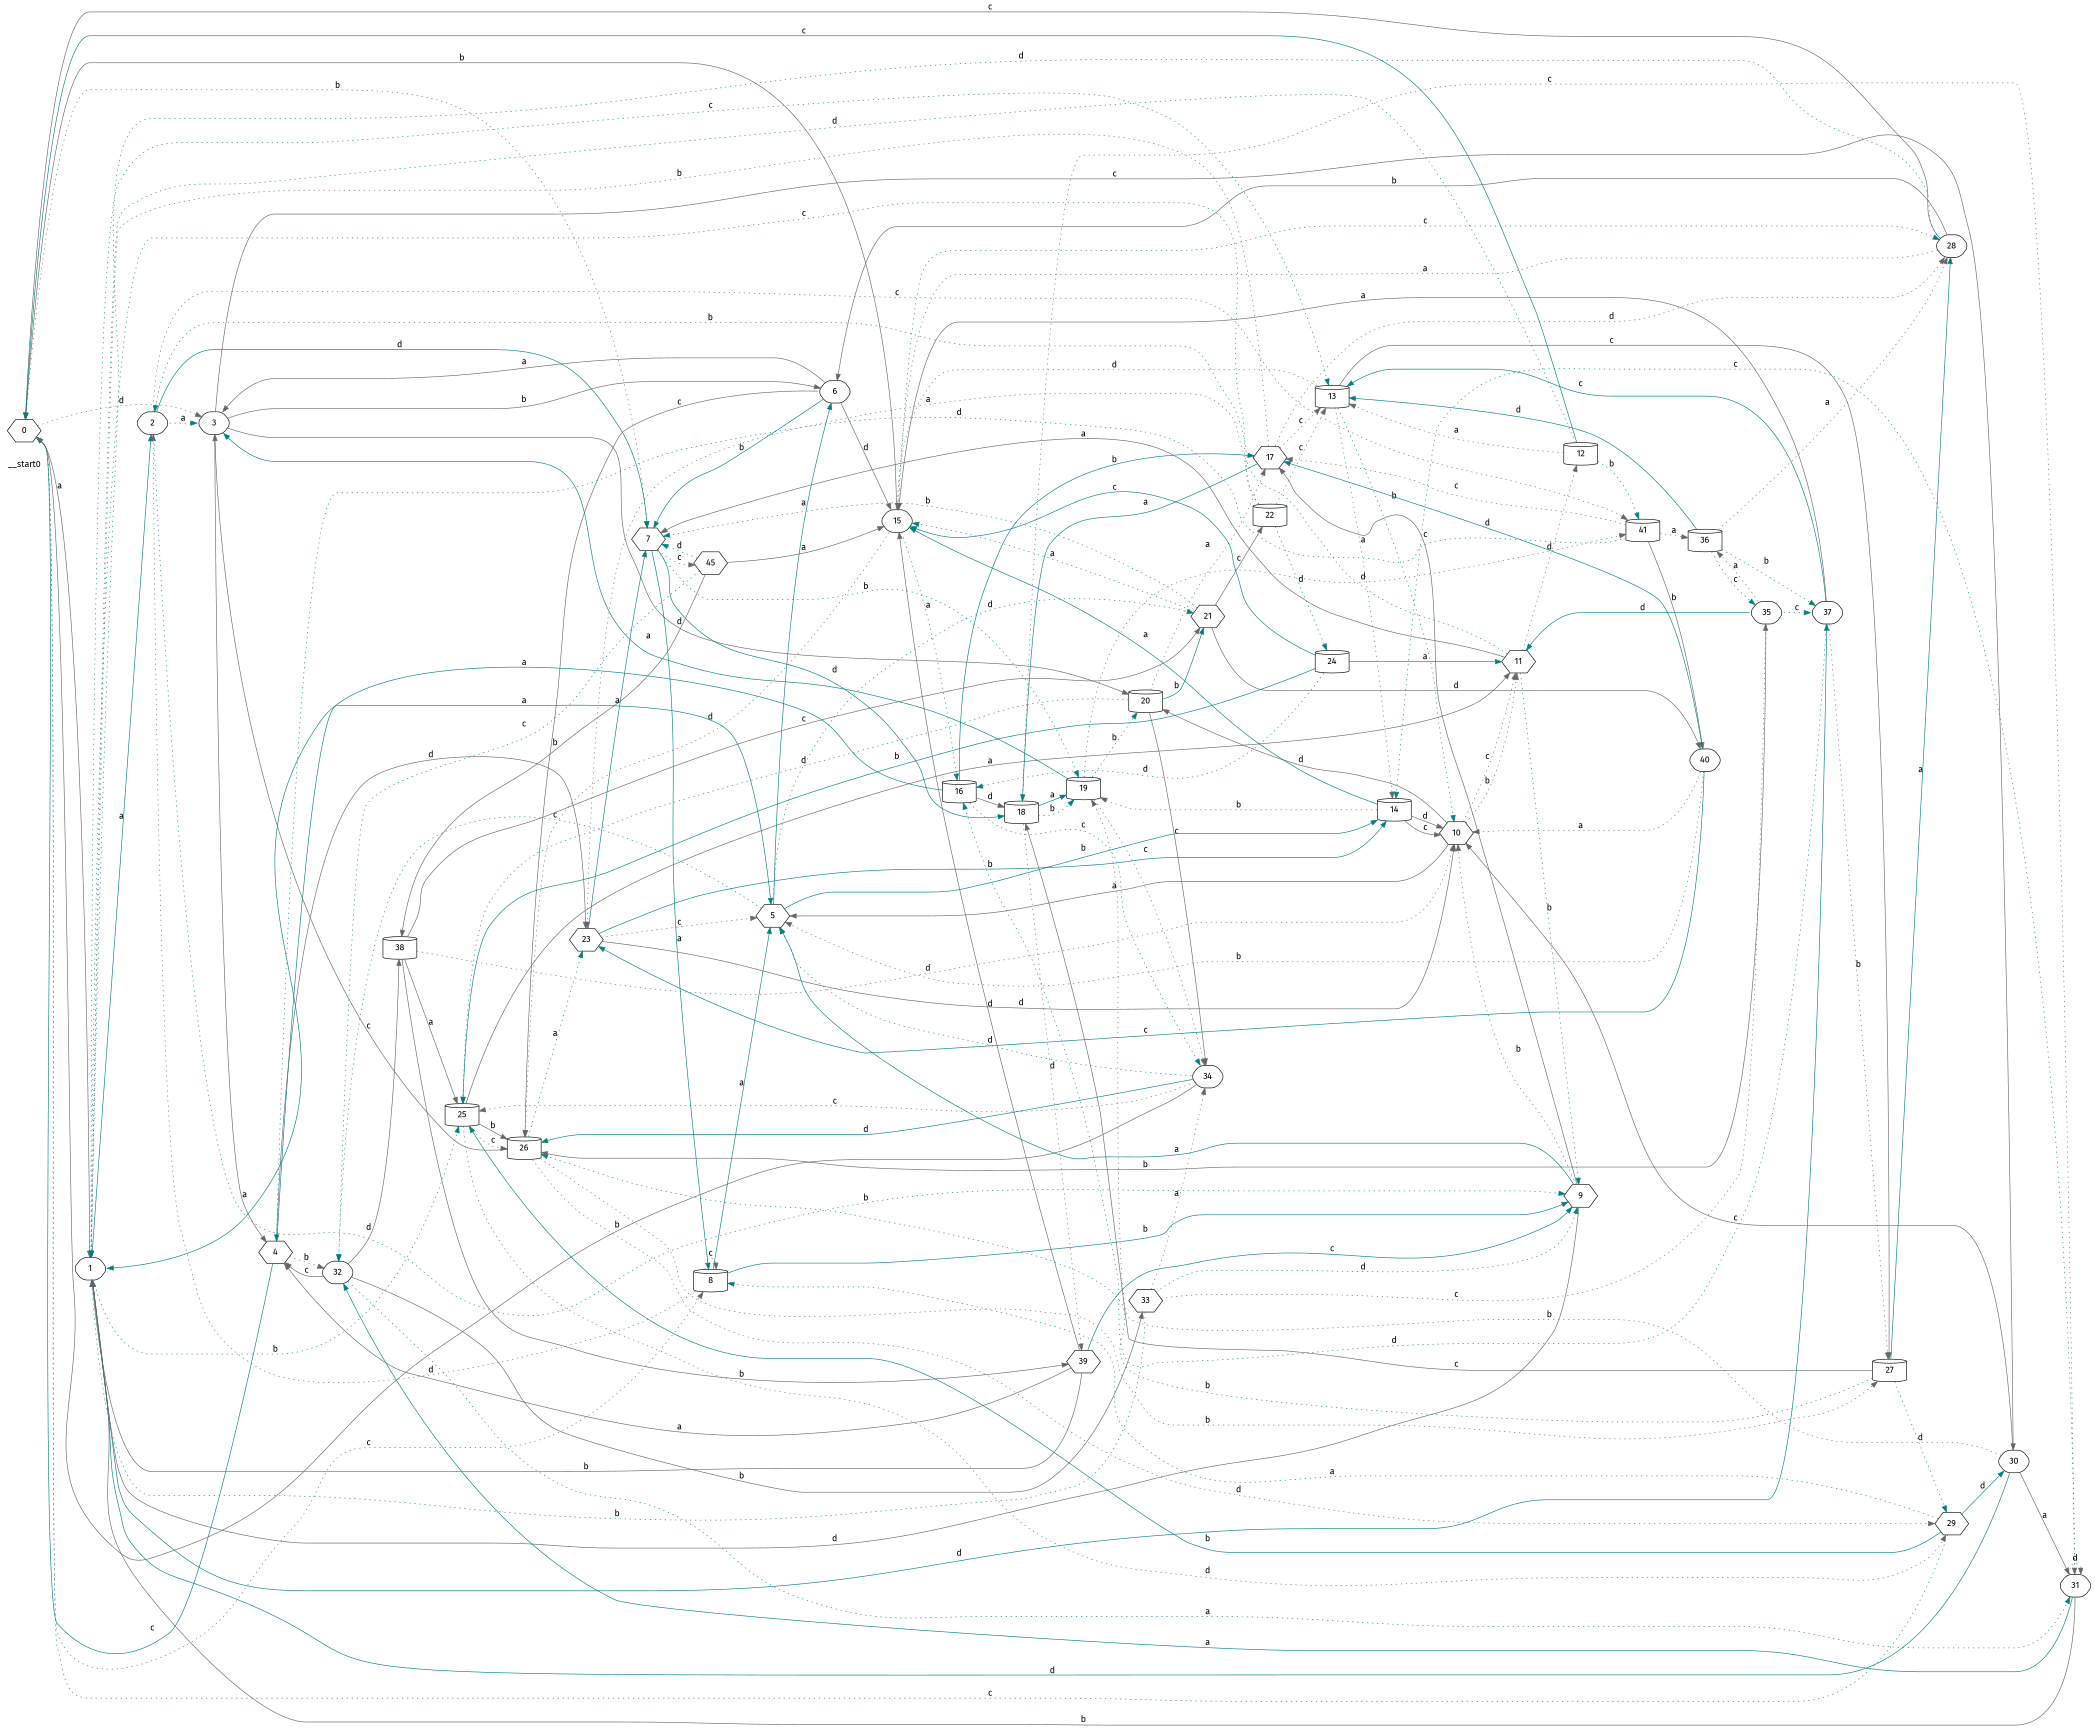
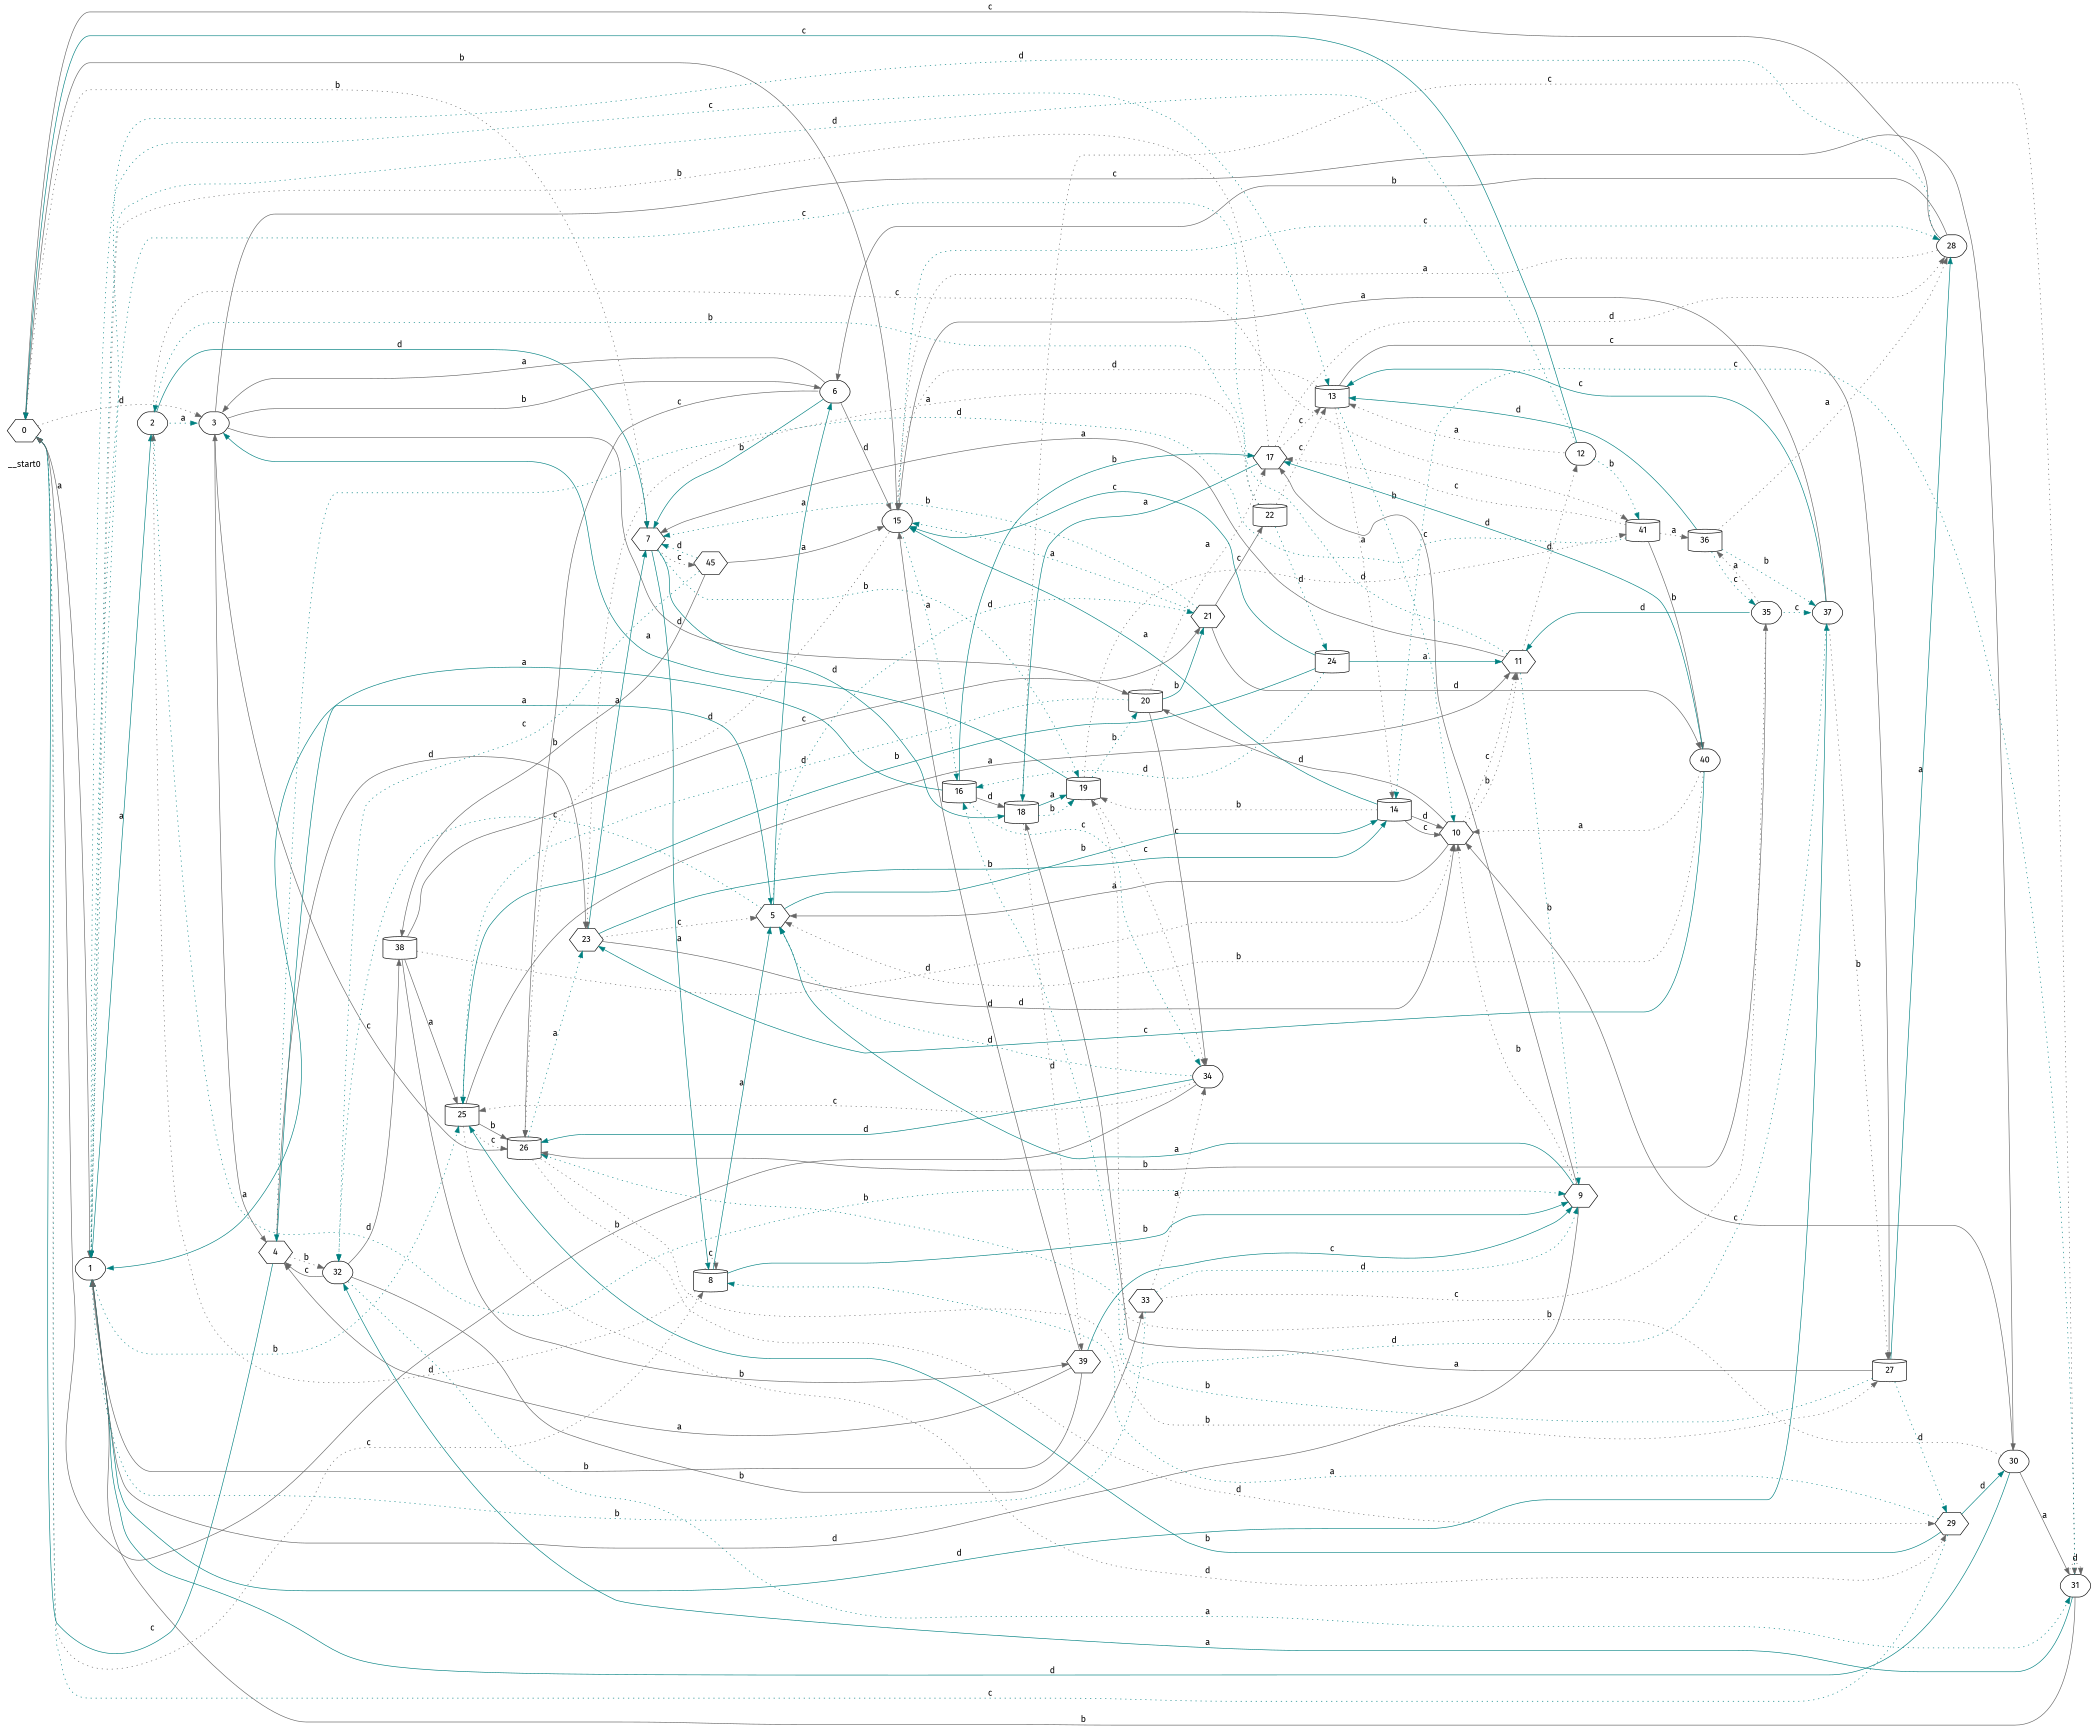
node "12": shape cylinder -> hexagon
edge "27" -> "18": label "c" -> "a"
